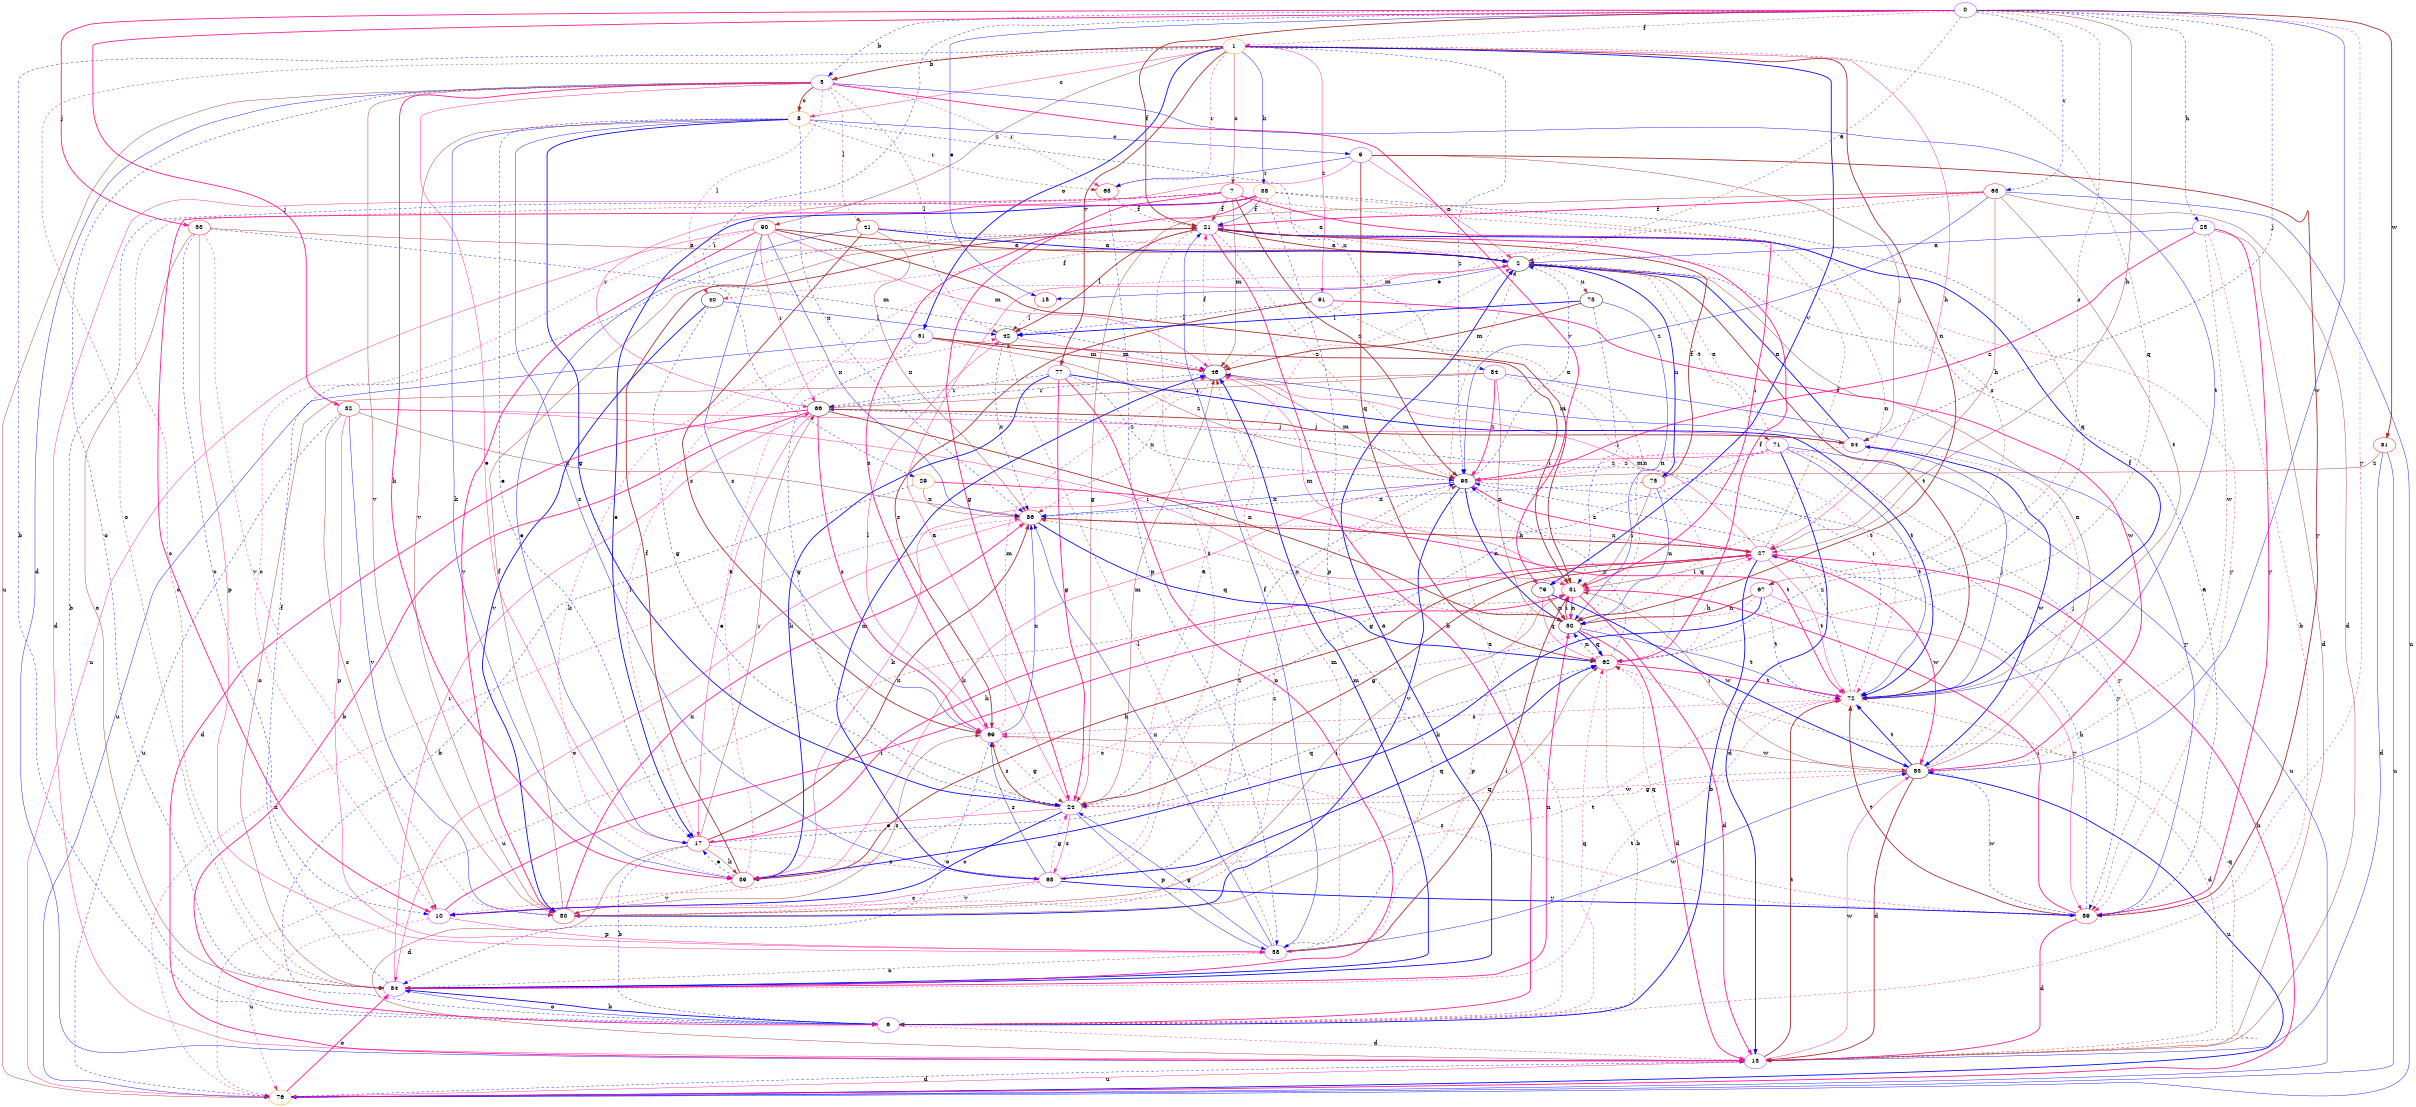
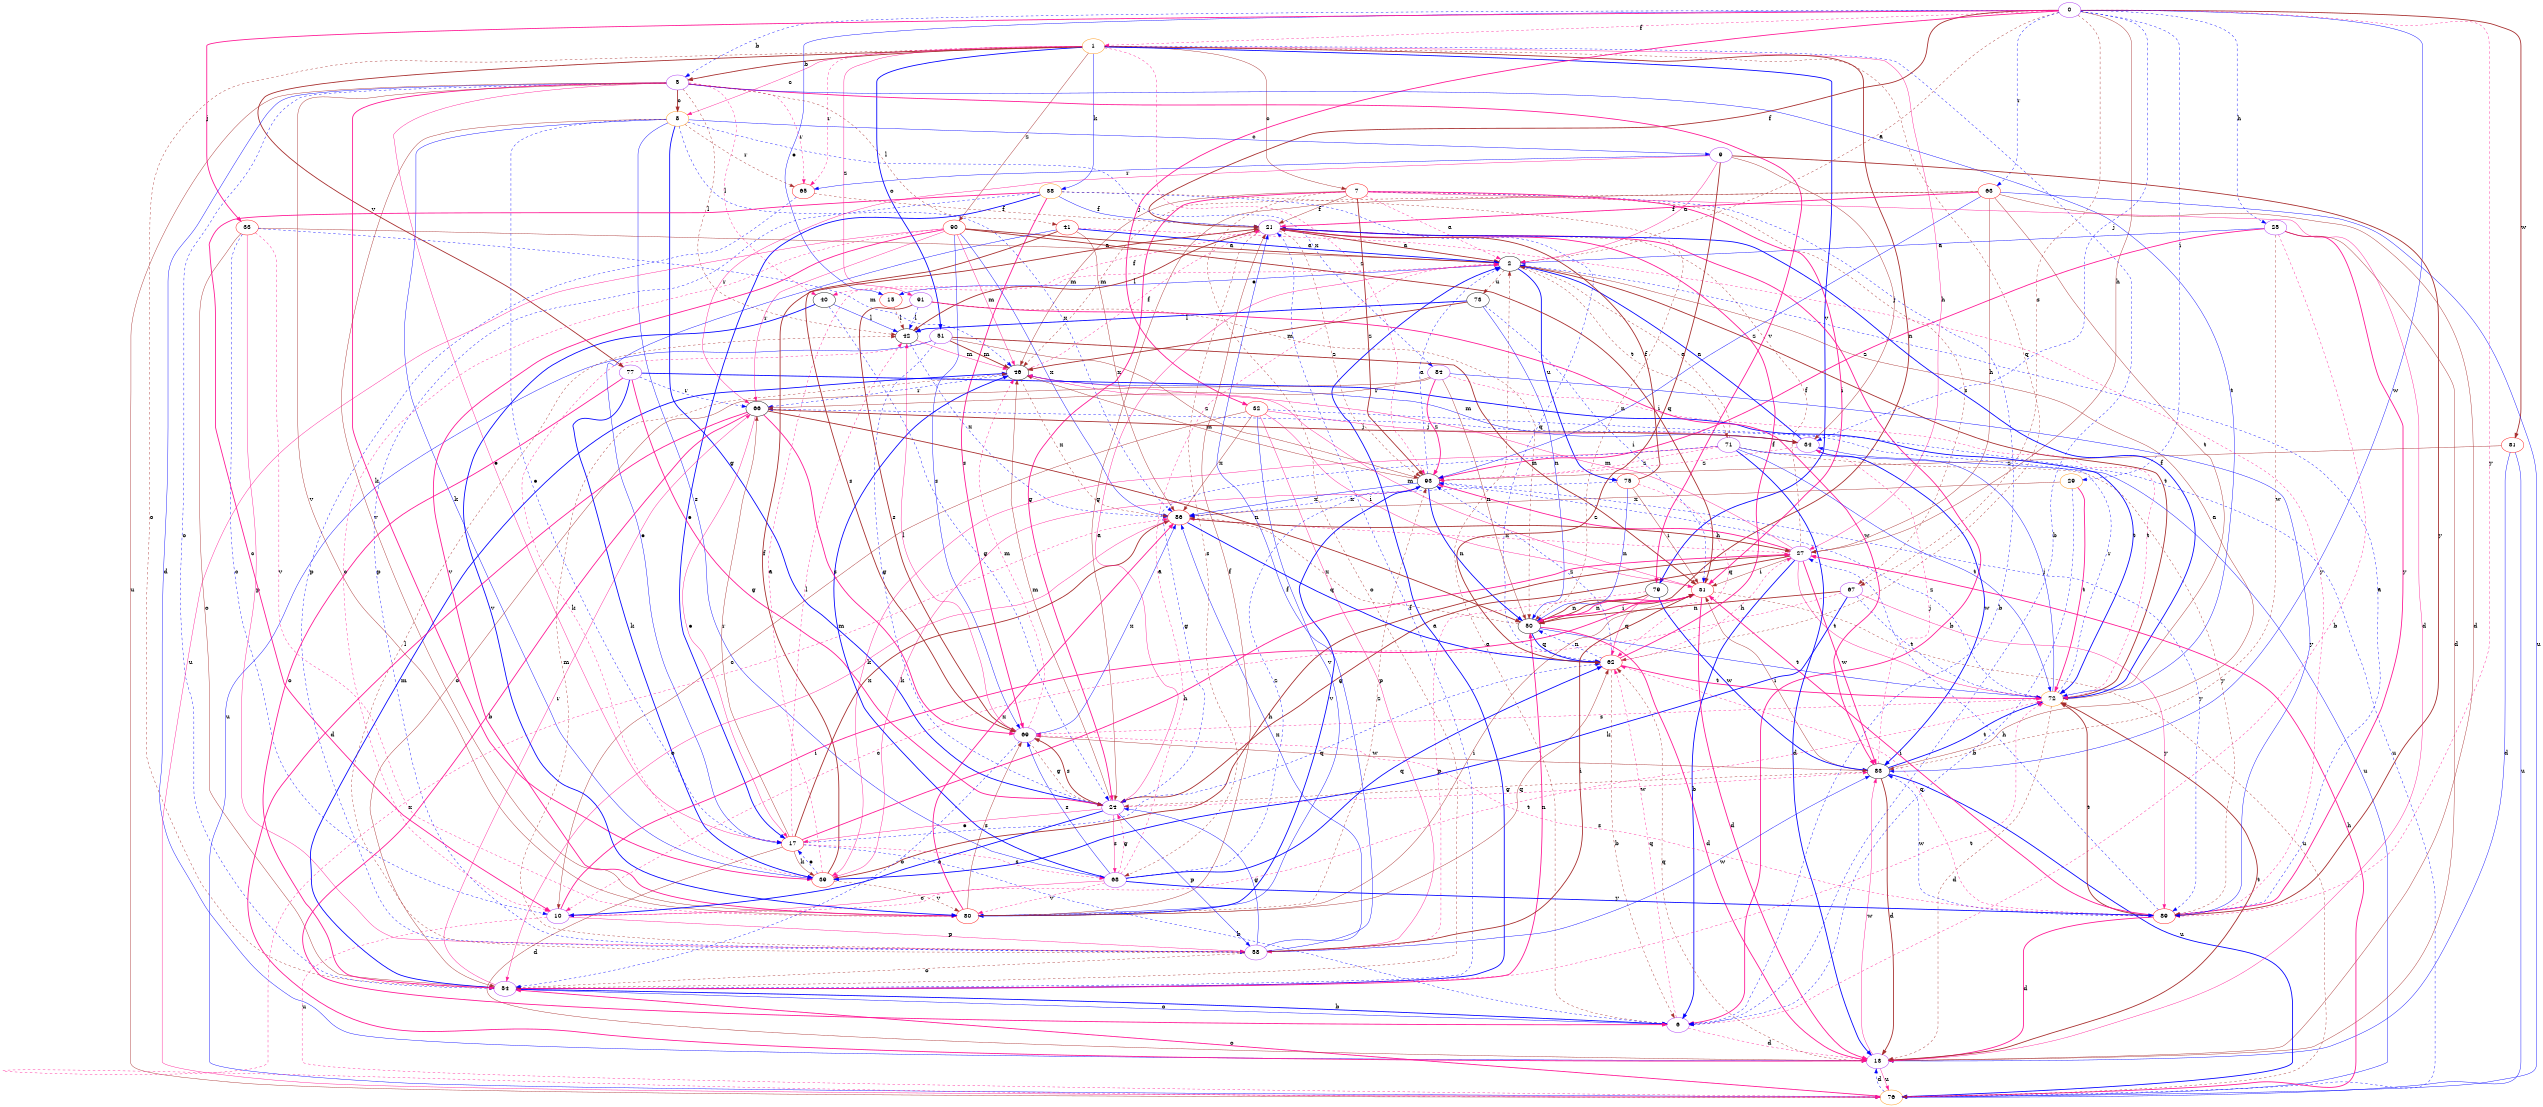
edge "1" -> "93": color blue -> deeppink
edge "77" -> "93": removed, label "z"
